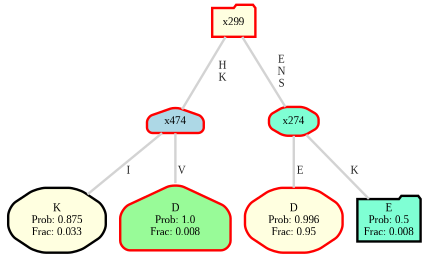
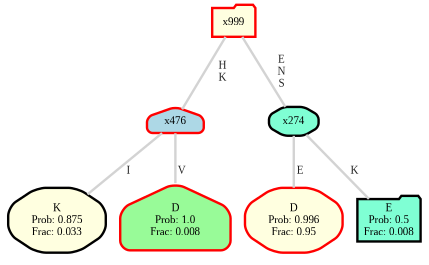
node "x299": label "x299" -> "x999"
node "x474": label "x474" -> "x476"
node "x274": color red -> black
